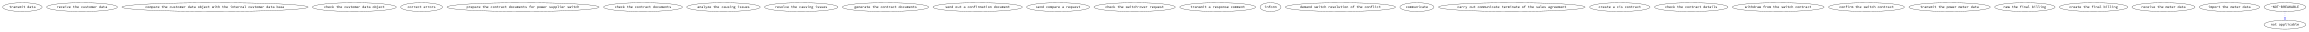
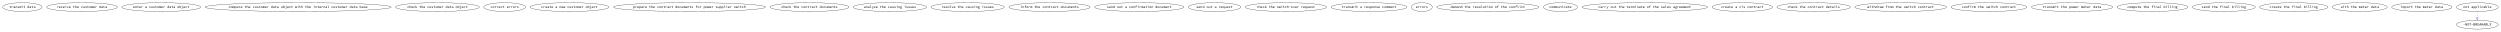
node "enter a customer data object": added
node "create a new customer object": added
node "generate the contract documents": label "generate the contract documents" -> "inform the contract documents"
node "send compare a request": label "send compare a request" -> "send out a request"
node "inform": label "inform" -> "errors"
node "demand switch resolution of the conflict": label "demand switch resolution of the conflict" -> "demand the resolution of the conflict"
node "carry out communicate terminate of the sales agreement": label "carry out communicate terminate of the sales agreement" -> "carry out the terminate of the sales agreement"
node "new the final billing": label "new the final billing" -> "compute the final billing"
node "receive the meter data": label "receive the meter data" -> "with the meter data"
node "send the final billing": added
edge "-NOT-BREAKABLE" -> "not applicable": reversed
